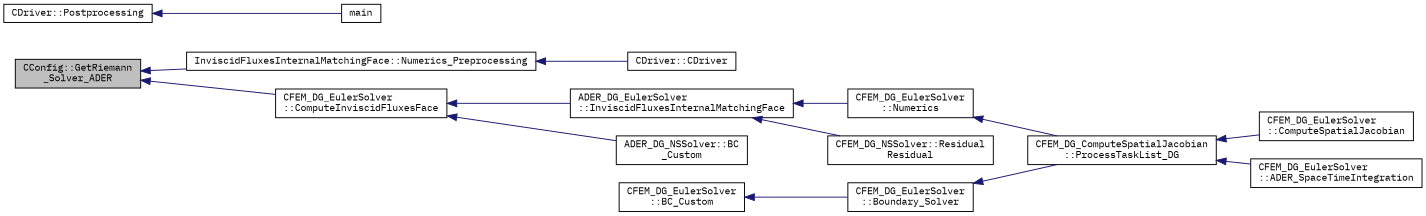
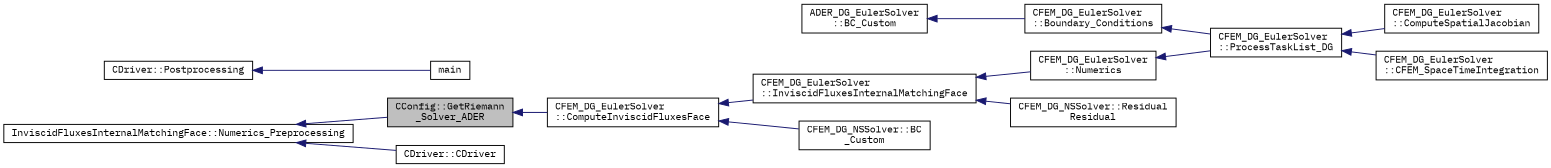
edge "InviscidFluxesInternalMatchingFace::Numerics_Preprocessing" -> "CConfig::GetRiemann _Solver_ADER": reversed
node "ADER_DG_EulerSolver ::InviscidFluxesInternalMatchingFace": label "ADER_DG_EulerSolver ::InviscidFluxesInternalMatchingFace" -> "CFEM_DG_EulerSolver ::InviscidFluxesInternalMatchingFace"
node "ADER_DG_NSSolver::BC _Custom": label "ADER_DG_NSSolver::BC _Custom" -> "CFEM_DG_NSSolver::BC _Custom"
node "CFEM_DG_ComputeSpatialJacobian ::ProcessTaskList_DG": label "CFEM_DG_ComputeSpatialJacobian ::ProcessTaskList_DG" -> "CFEM_DG_EulerSolver ::ProcessTaskList_DG"
node "CFEM_DG_EulerSolver ::ADER_SpaceTimeIntegration": label "CFEM_DG_EulerSolver ::ADER_SpaceTimeIntegration" -> "CFEM_DG_EulerSolver ::CFEM_SpaceTimeIntegration"
node "CFEM_DG_EulerSolver ::BC_Custom": label "CFEM_DG_EulerSolver ::BC_Custom" -> "ADER_DG_EulerSolver ::BC_Custom"
node "CFEM_DG_EulerSolver ::Boundary_Solver": label "CFEM_DG_EulerSolver ::Boundary_Solver" -> "CFEM_DG_EulerSolver ::Boundary_Conditions"
